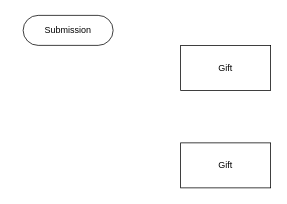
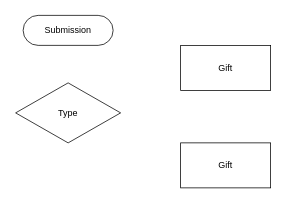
node "Type": added
